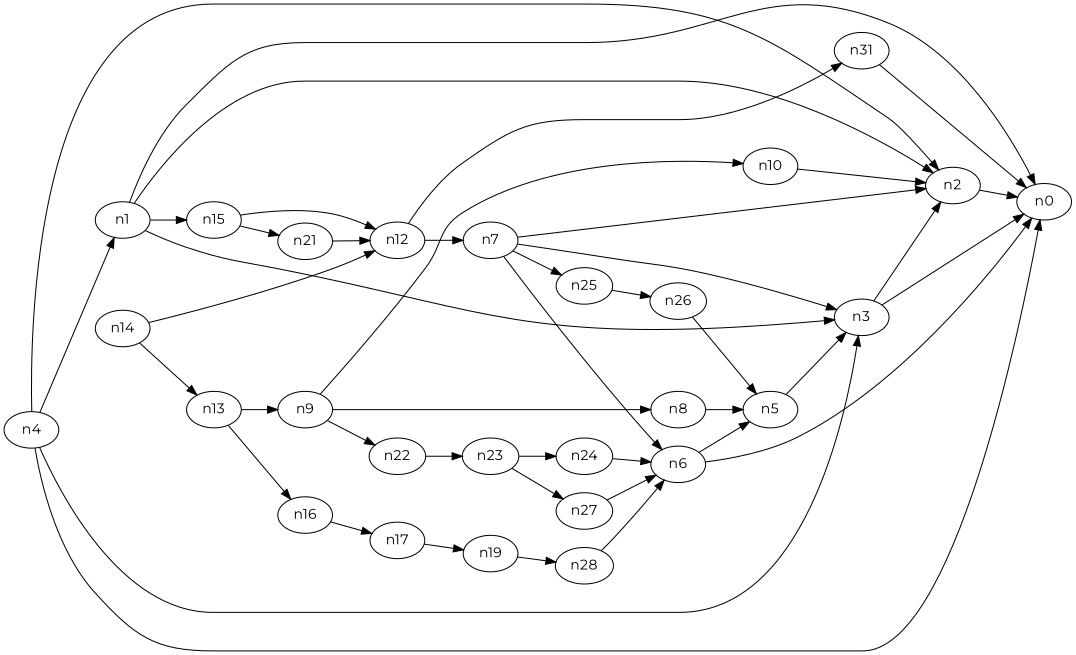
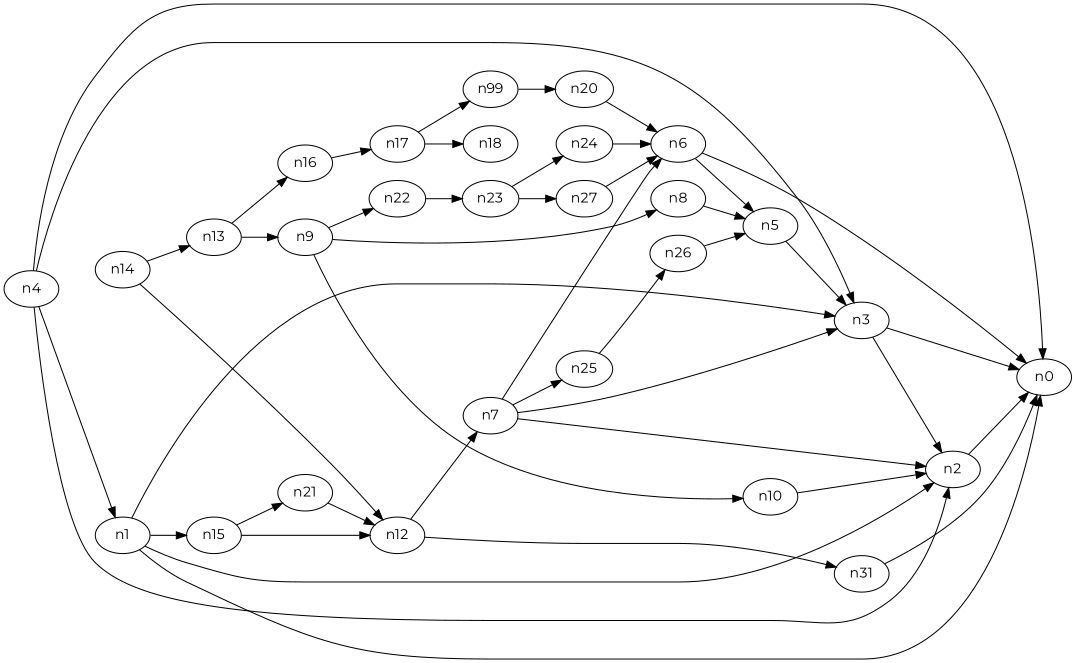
node "n18": added
node "n19": label "n19" -> "n99"
node "n28": label "n28" -> "n20"
